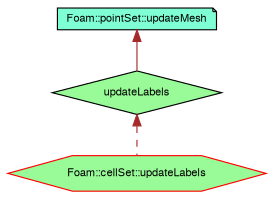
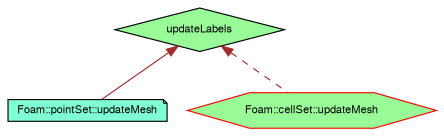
edge "updateLabels" -> "Foam::pointSet::updateMesh": reversed
node "Foam::cellSet::updateLabels": label "Foam::cellSet::updateLabels" -> "Foam::cellSet::updateMesh"
